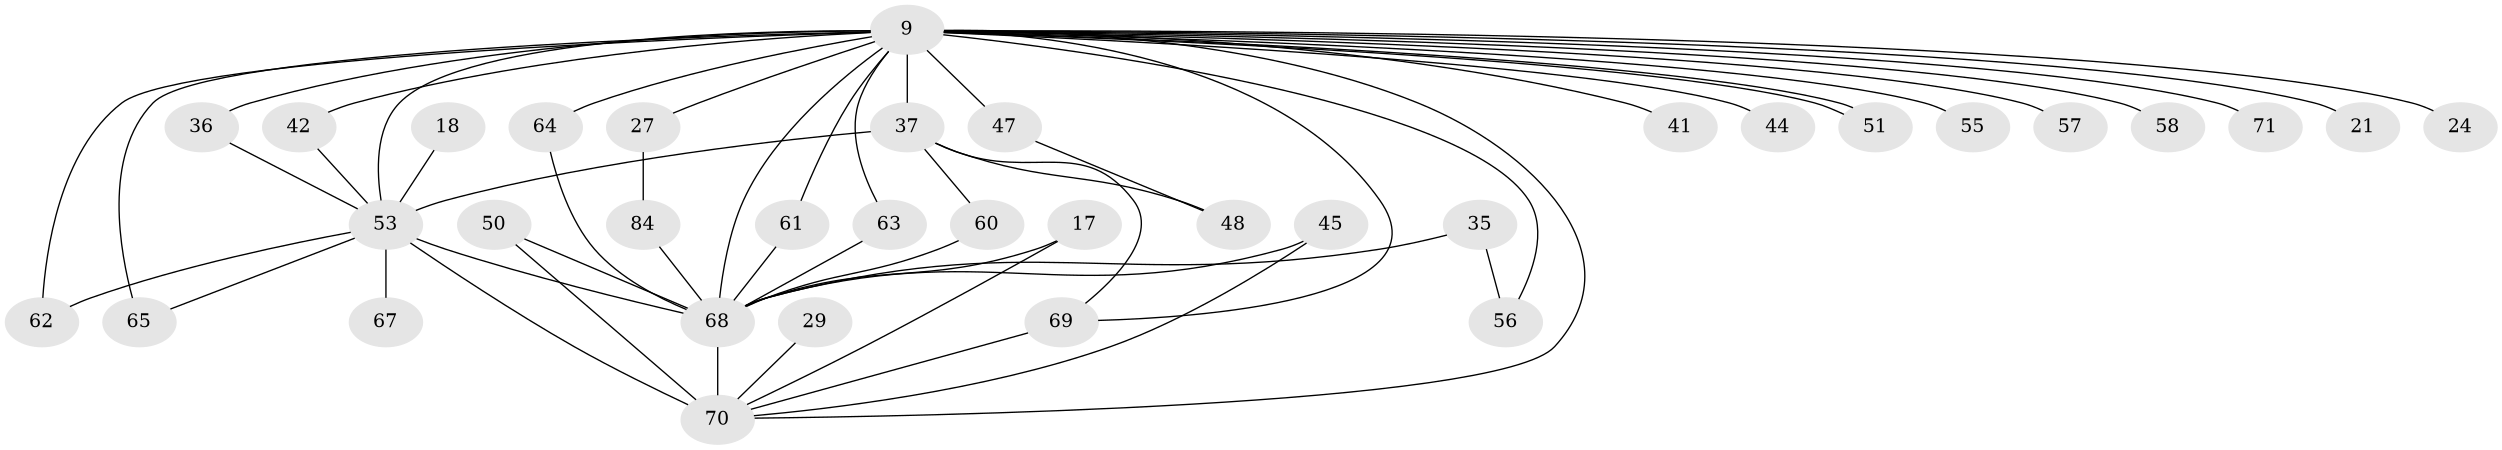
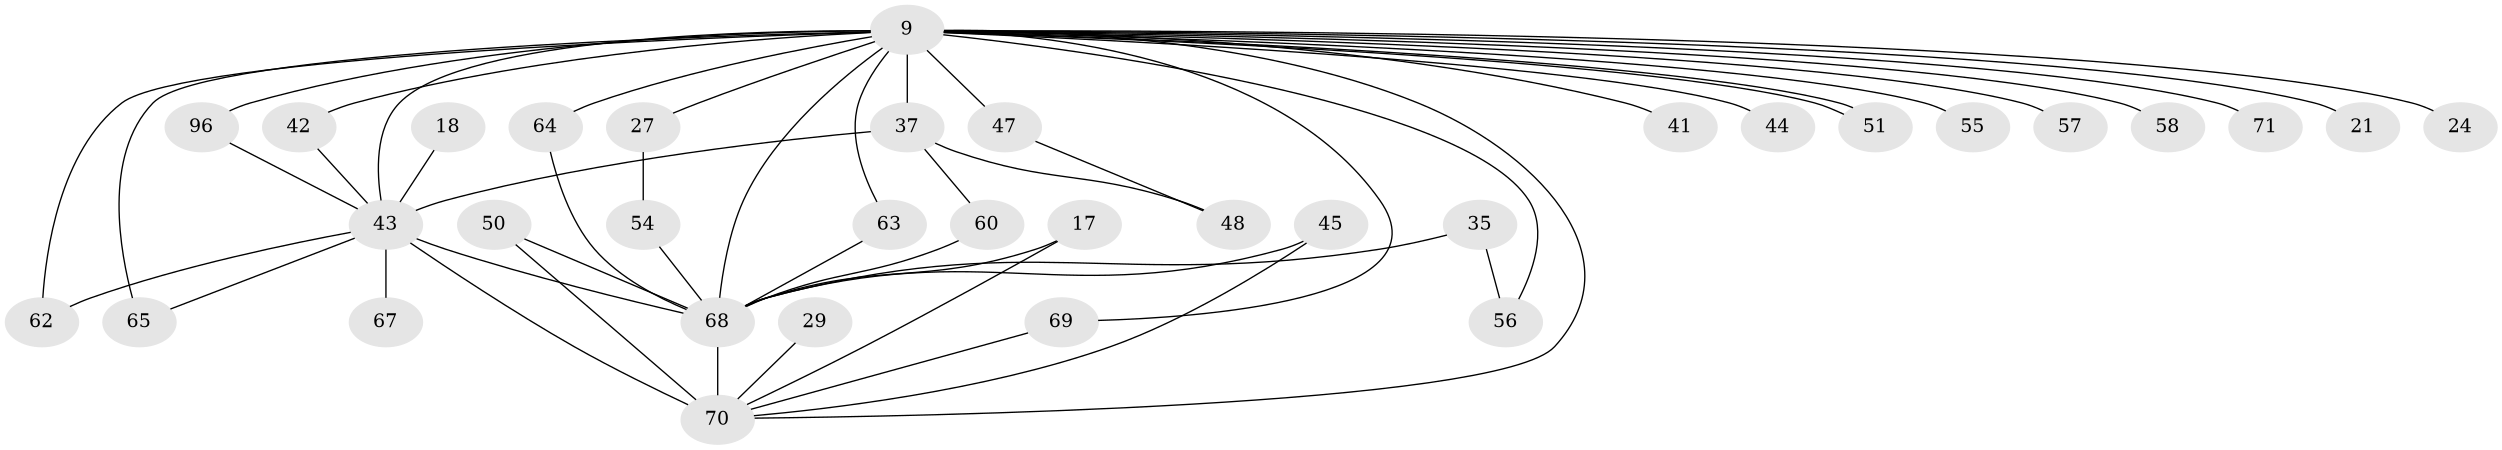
node "36": label "36" -> "96"
edge "37" -- "69": removed
node "53": label "53" -> "43"
node "84": label "84" -> "54"
node "61": removed
